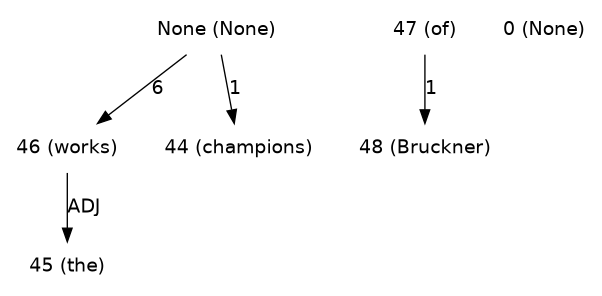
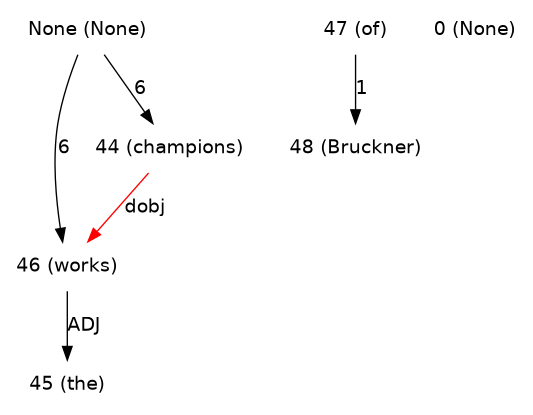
edge "None (None)" -> "44 (champions)": label "1" -> "6"
edge "44 (champions)" -> "46 (works)": added, label "dobj"
